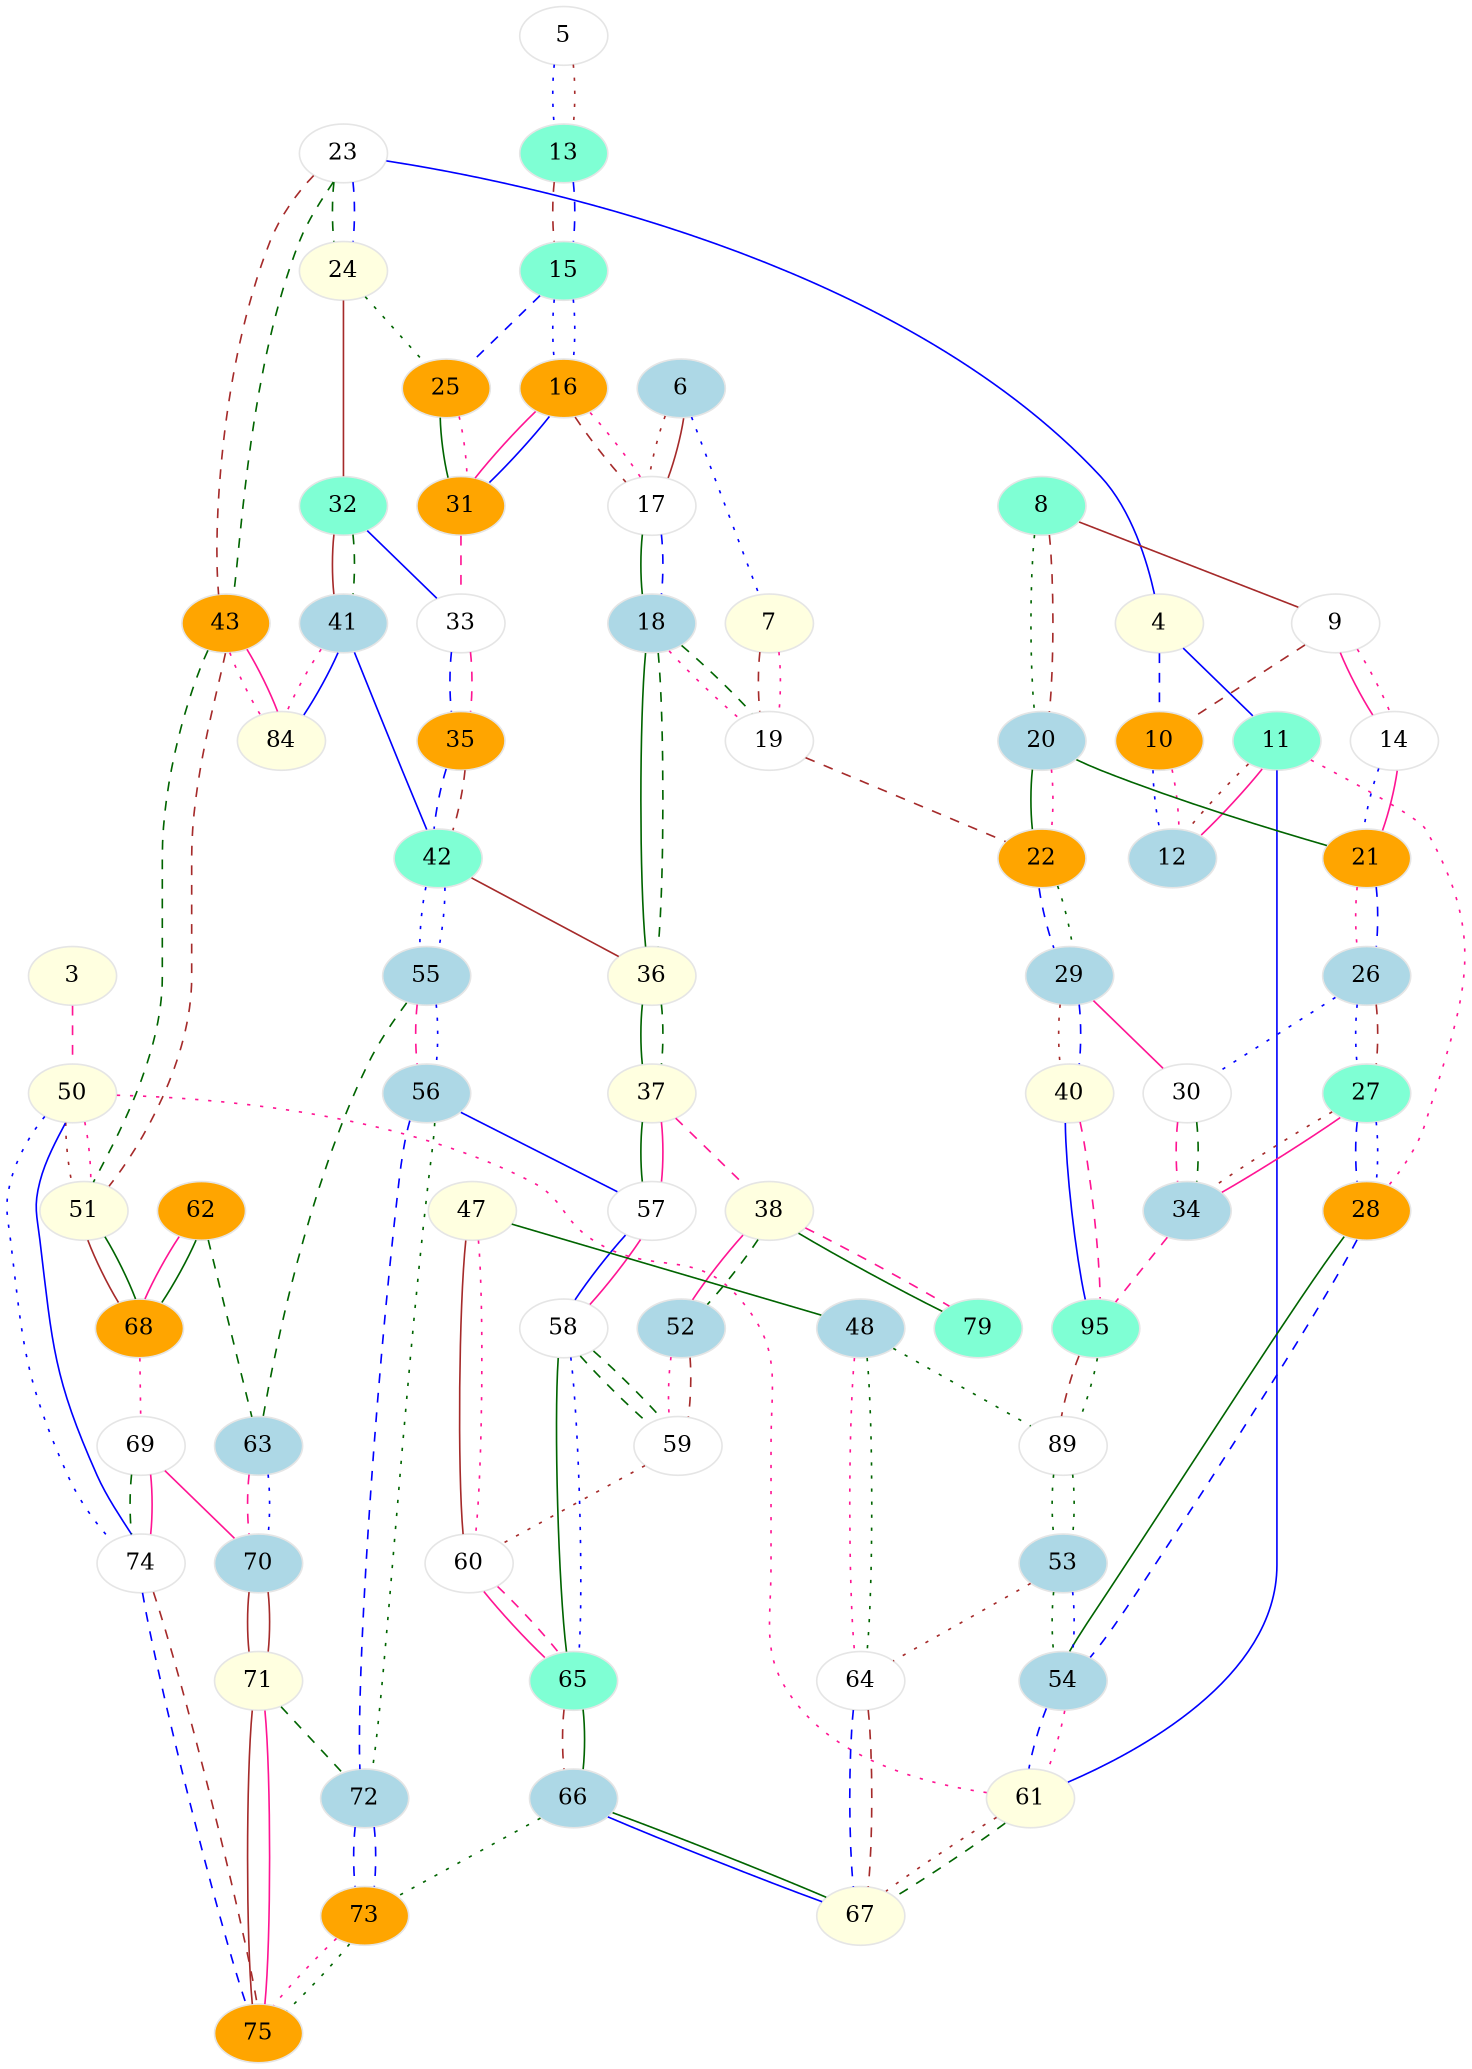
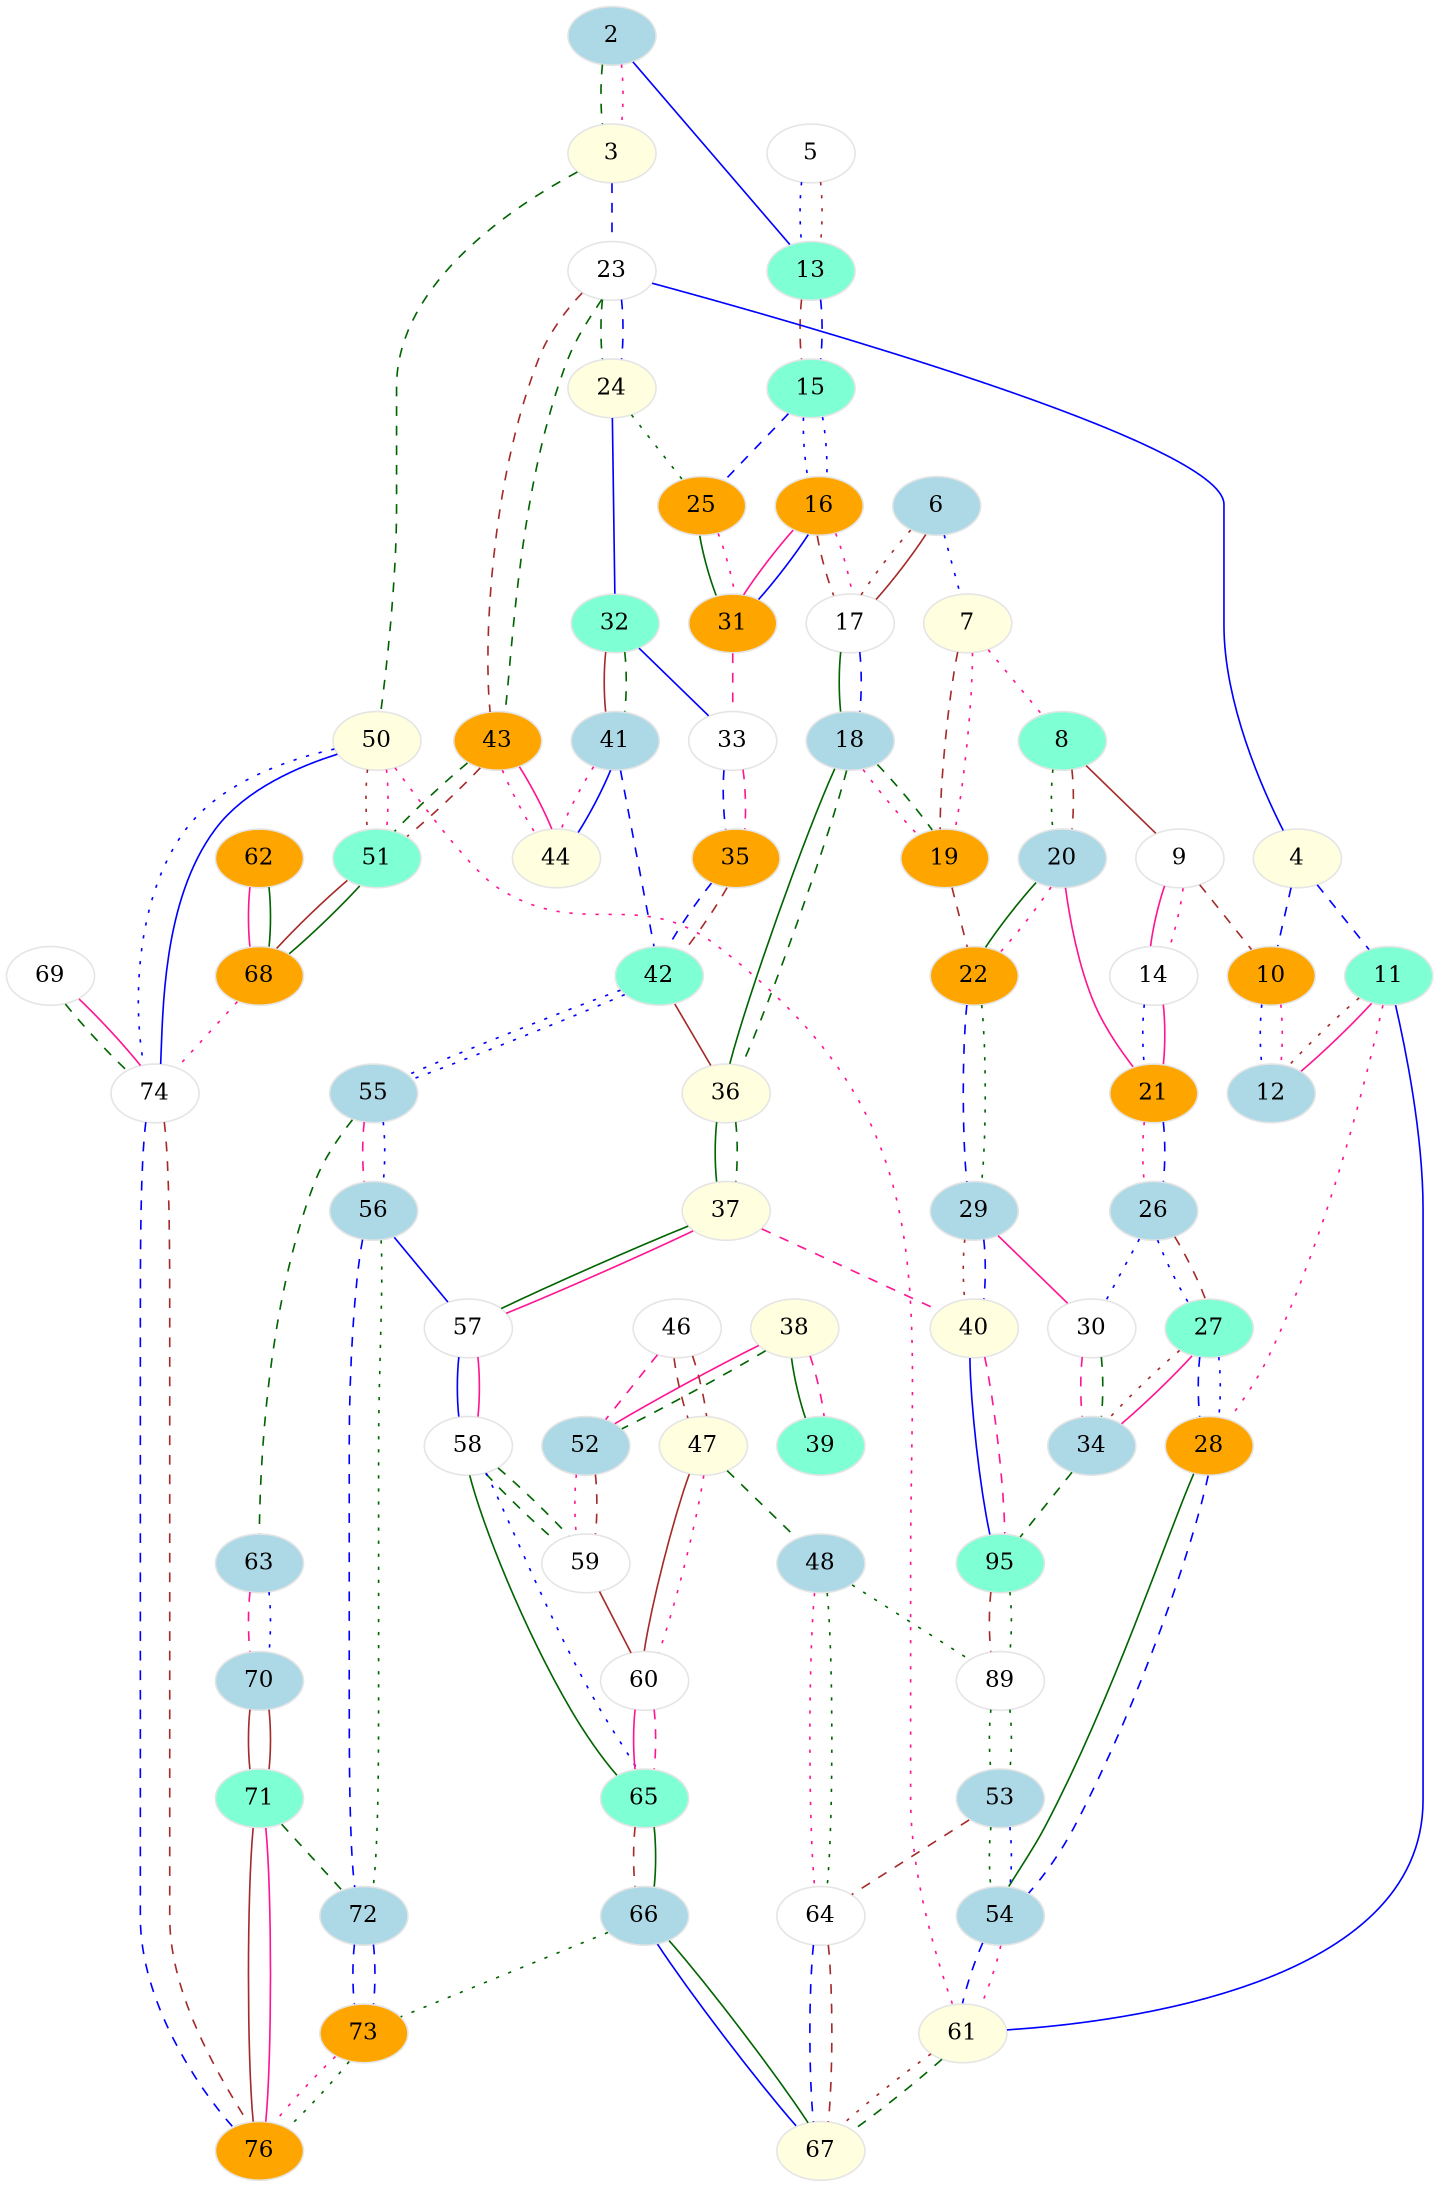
node "2": added
edge "3" -- "23": added
edge "24" -- "32": color brown -> blue
edge "7" -- "8": added
edge "4" -- "11": style solid -> dashed
node "84": label "84" -> "44"
edge "41" -- "42": style solid -> dashed
node "19": fillcolor white -> orange
edge "20" -- "21": color darkgreen -> deeppink
edge "3" -- "50": color deeppink -> darkgreen
edge "37" -- "38": now "37" -- "40"
node "51": fillcolor lightyellow -> aquamarine
edge "47" -- "48": style solid -> dashed
edge "34" -- "95": color deeppink -> darkgreen
edge "62" -- "63": removed
node "46": added
node "79": label "79" -> "39"
edge "68" -- "69": now "68" -- "74"
edge "69" -- "70": removed
edge "59" -- "60": style dotted -> solid
edge "53" -- "64": style dotted -> dashed
node "71": fillcolor lightyellow -> aquamarine
node "75": label "75" -> "76"
